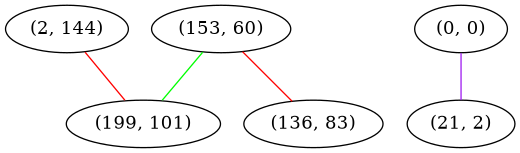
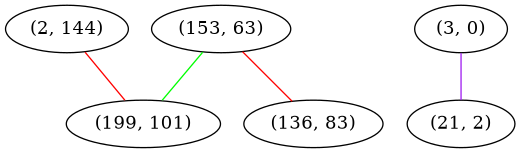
node "(153, 60)": label "(153, 60)" -> "(153, 63)"
node "(0, 0)": label "(0, 0)" -> "(3, 0)"
